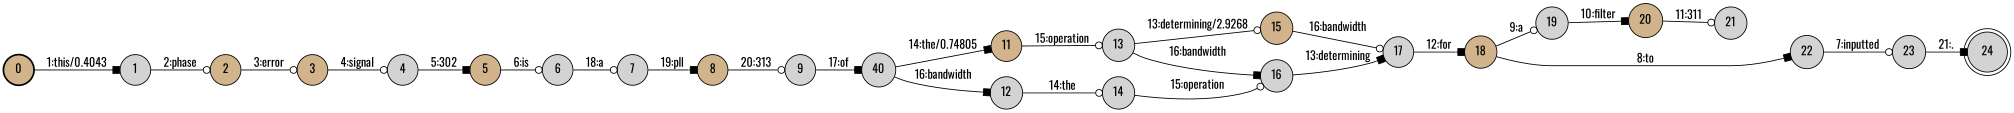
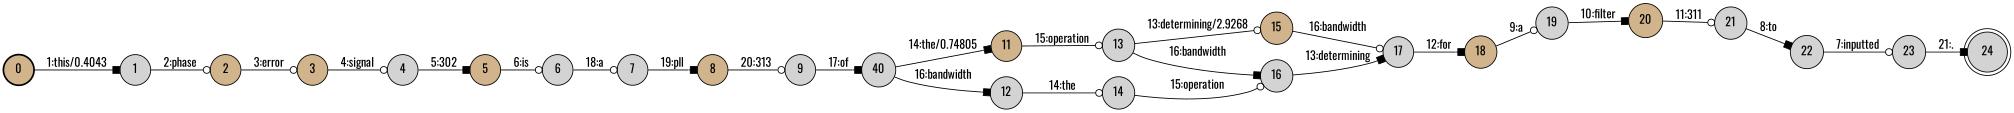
edge "18" -> "22": now "21" -> "22"
